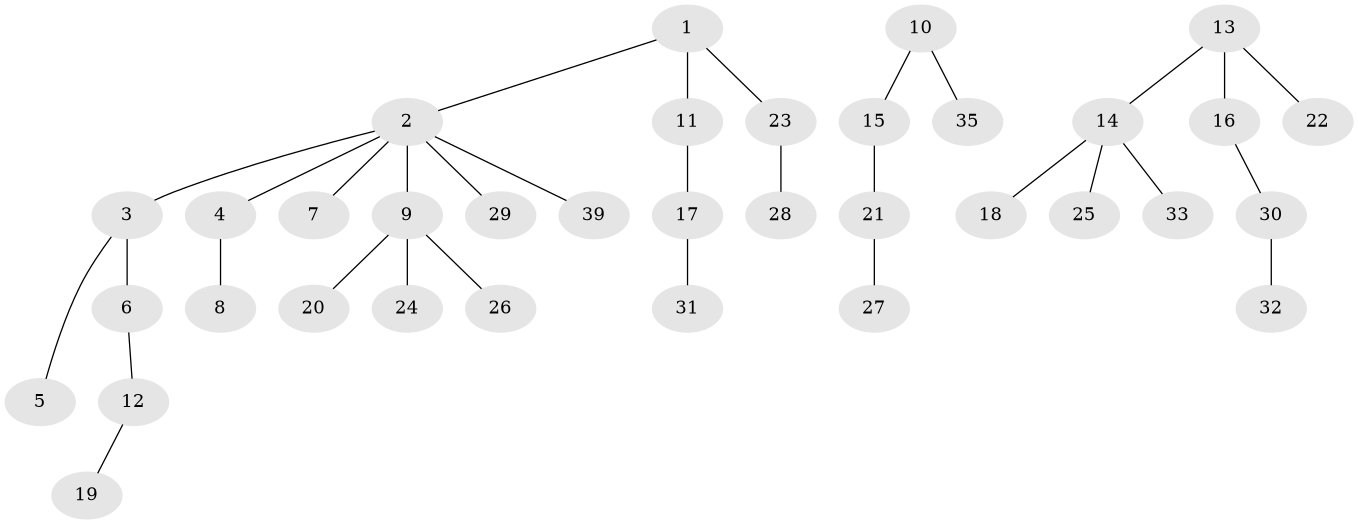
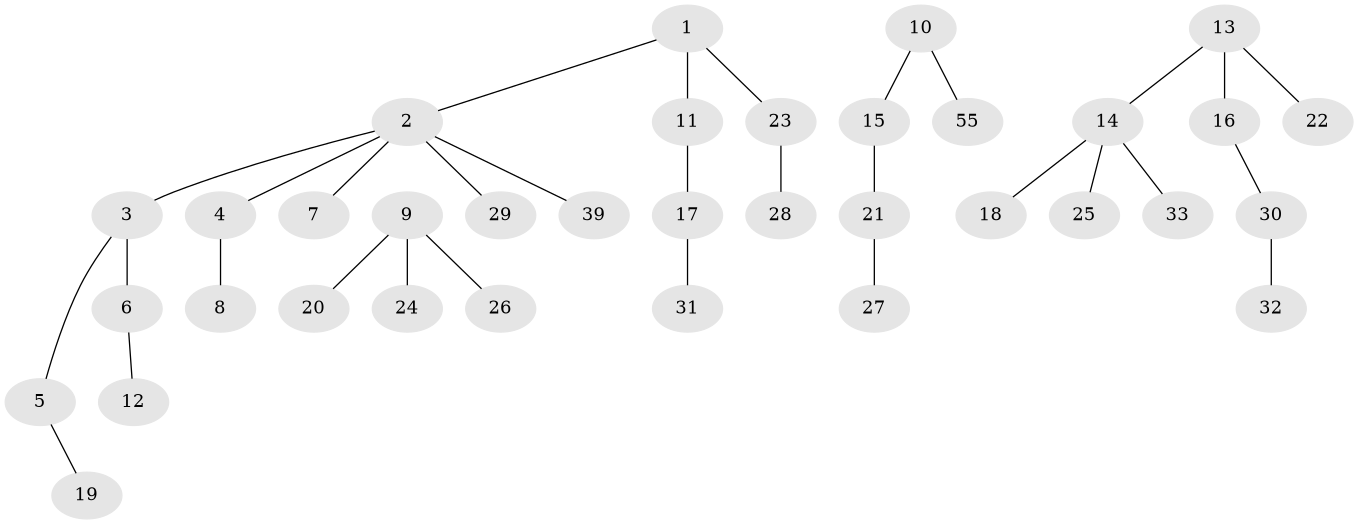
node "35": label "35" -> "55"
edge "2" -- "9": removed
edge "12" -- "19": now "5" -- "19"
